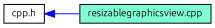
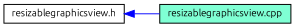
node "cpp.h": label "cpp.h" -> "resizablegraphicsview.h"
